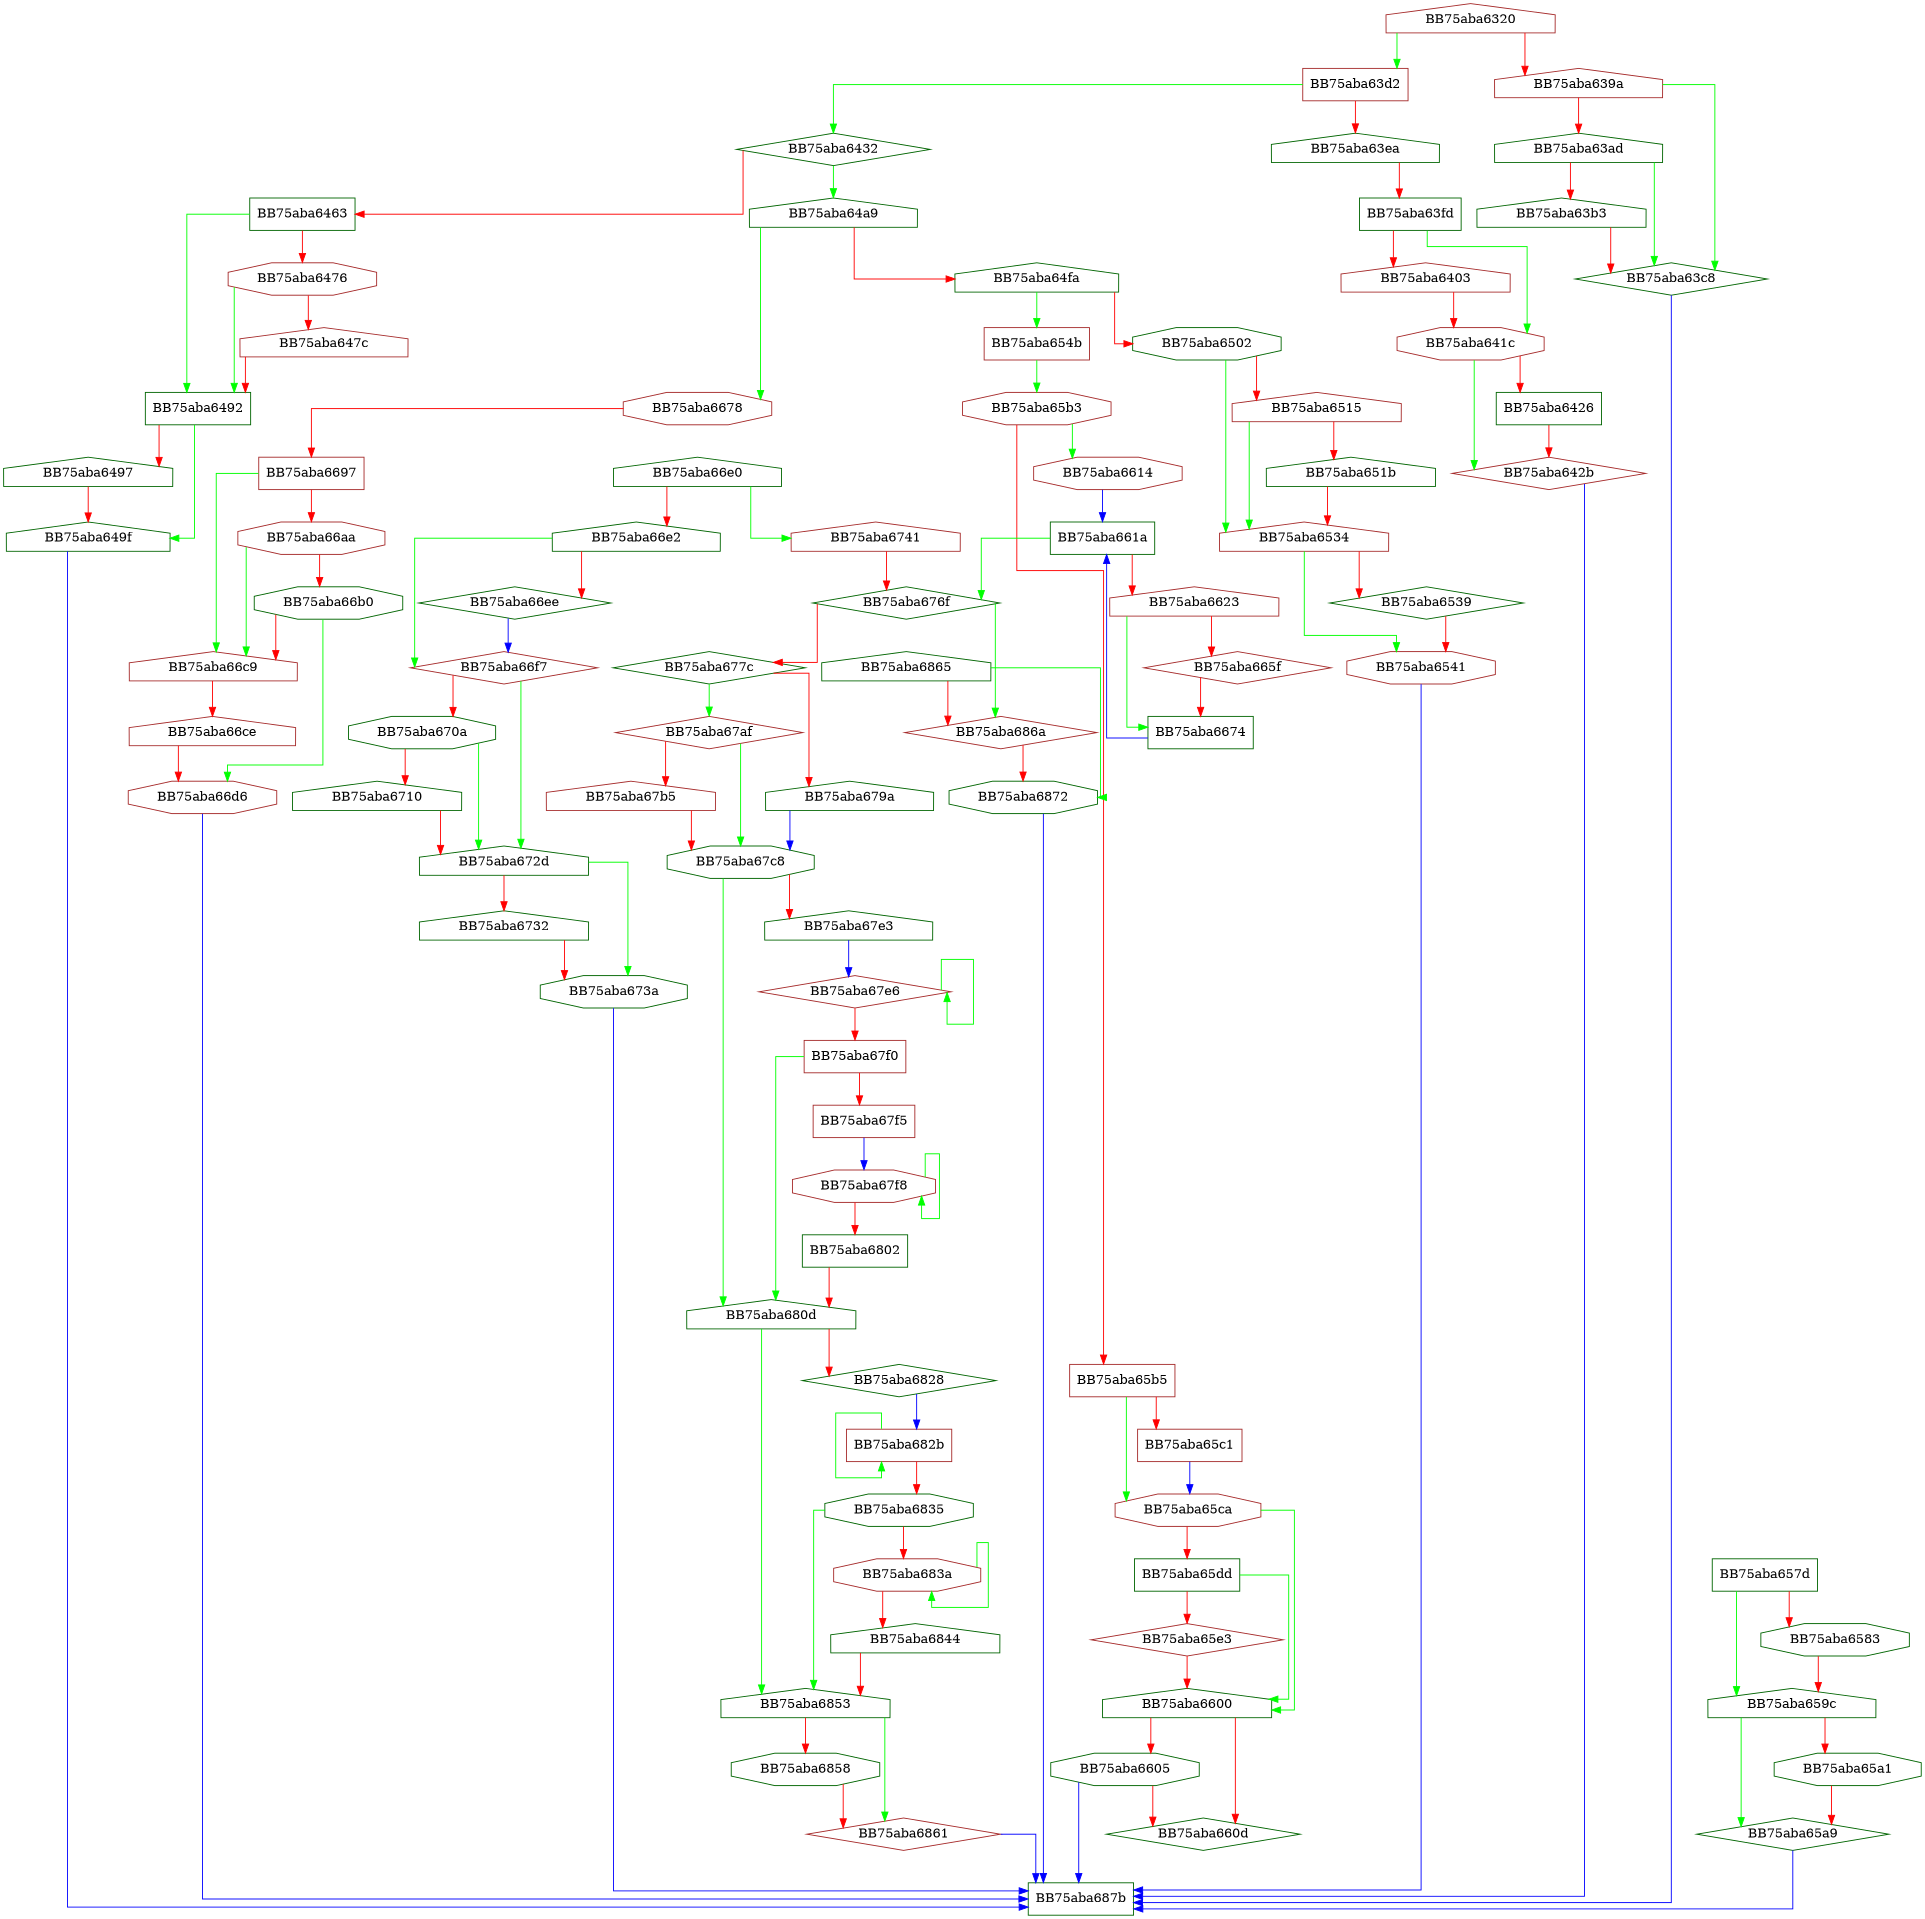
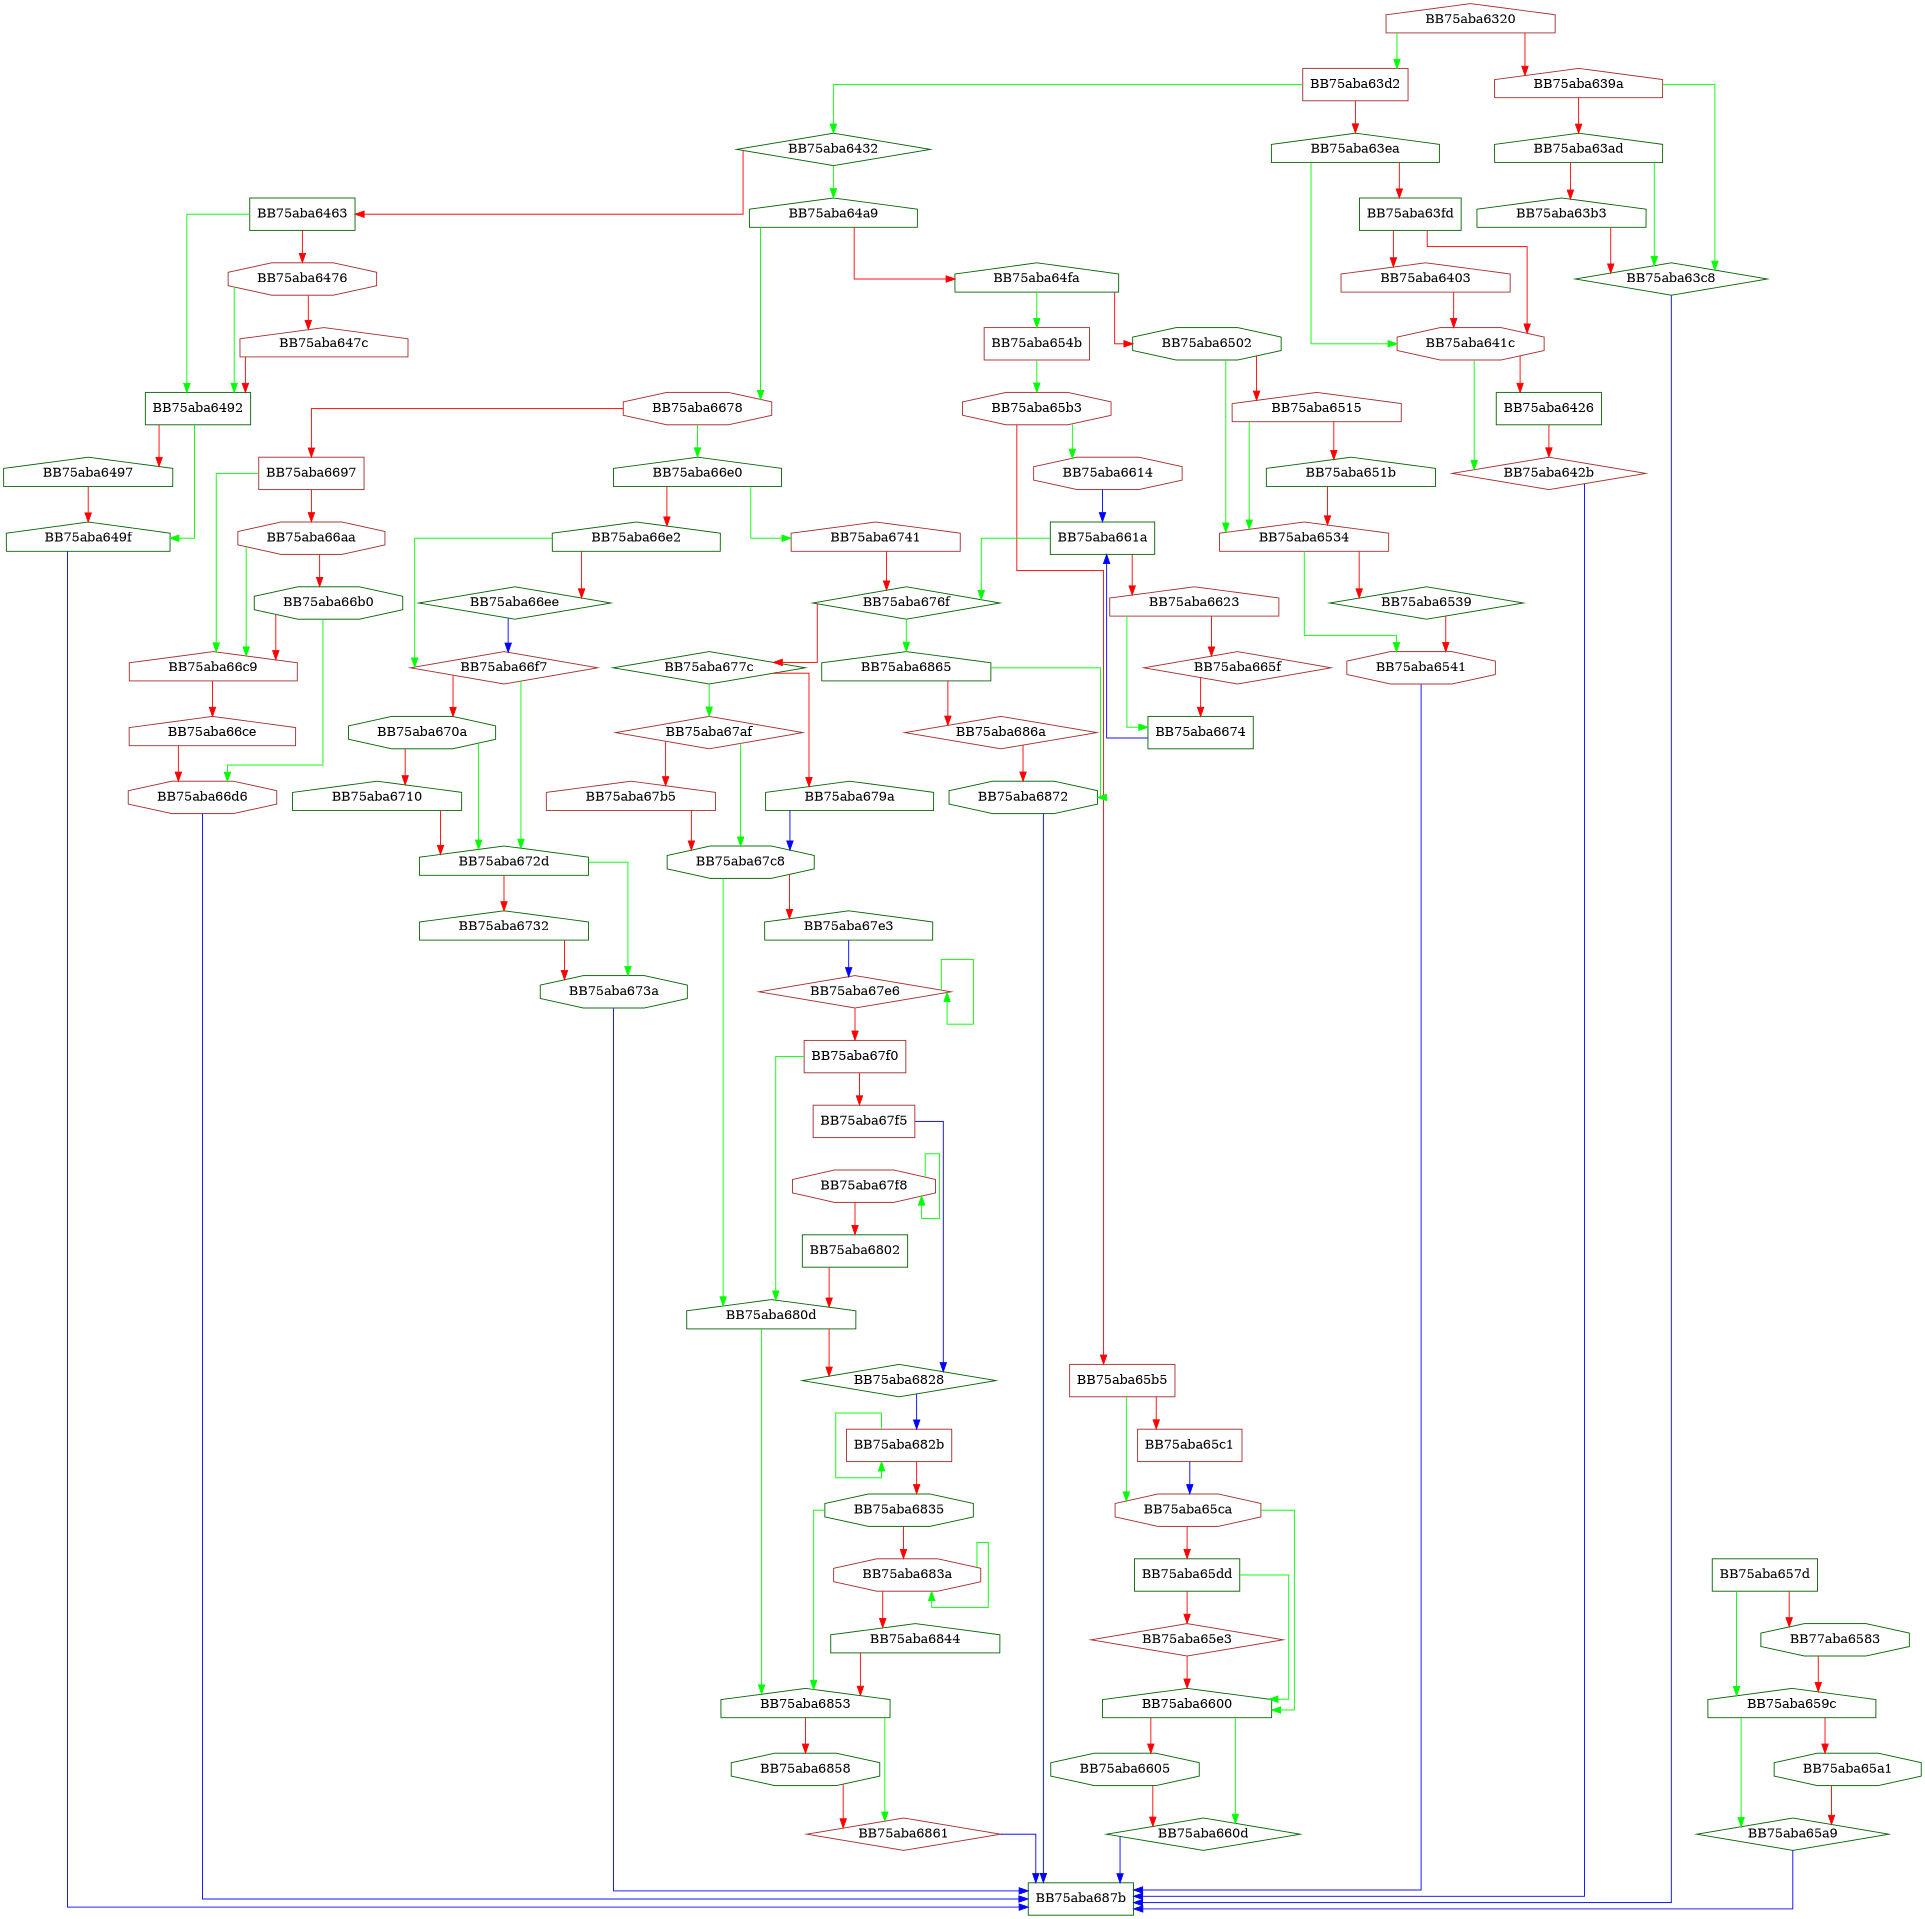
edge "BB75aba63fd" -> "BB75aba641c": color green -> red
edge "BB75aba63ea" -> "BB75aba641c": added
edge "BB75aba6678" -> "BB75aba66e0": added
edge "BB75aba676f" -> "BB75aba686a": now "BB75aba676f" -> "BB75aba6865"
edge "BB75aba67f5" -> "BB75aba67f8": now "BB75aba67f5" -> "BB75aba6828"
node "BB75aba6583": label "BB75aba6583" -> "BB77aba6583"
edge "BB75aba6600" -> "BB75aba660d": color red -> green
edge "BB75aba6605" -> "BB75aba687b": now "BB75aba660d" -> "BB75aba687b"
